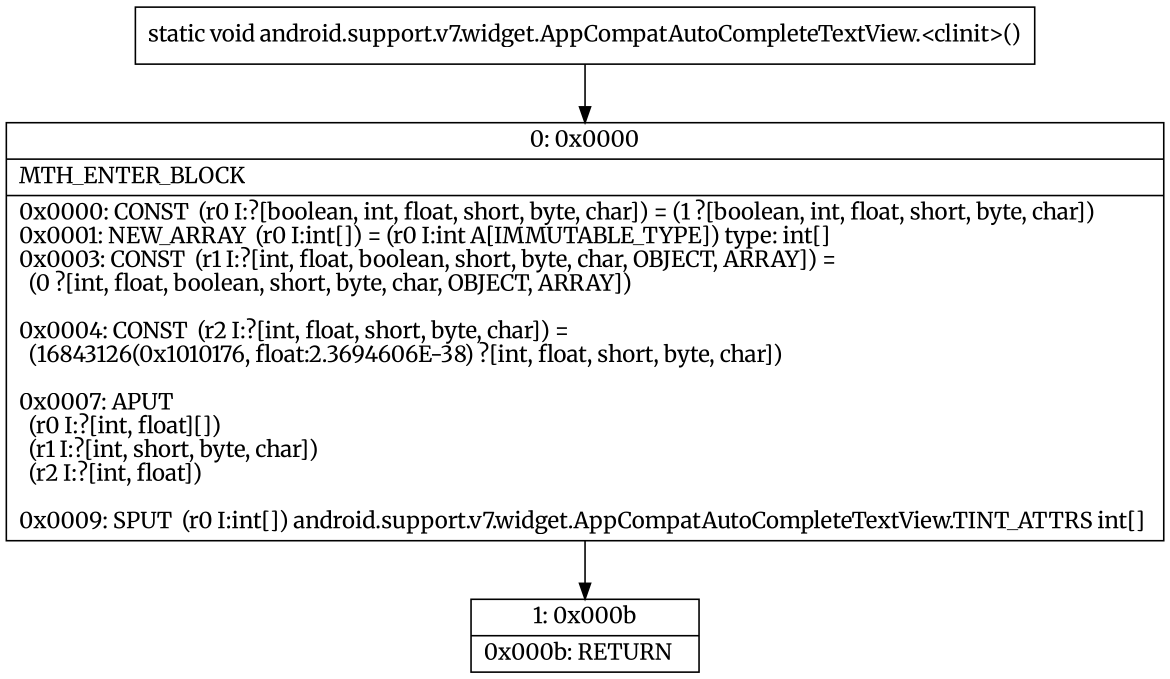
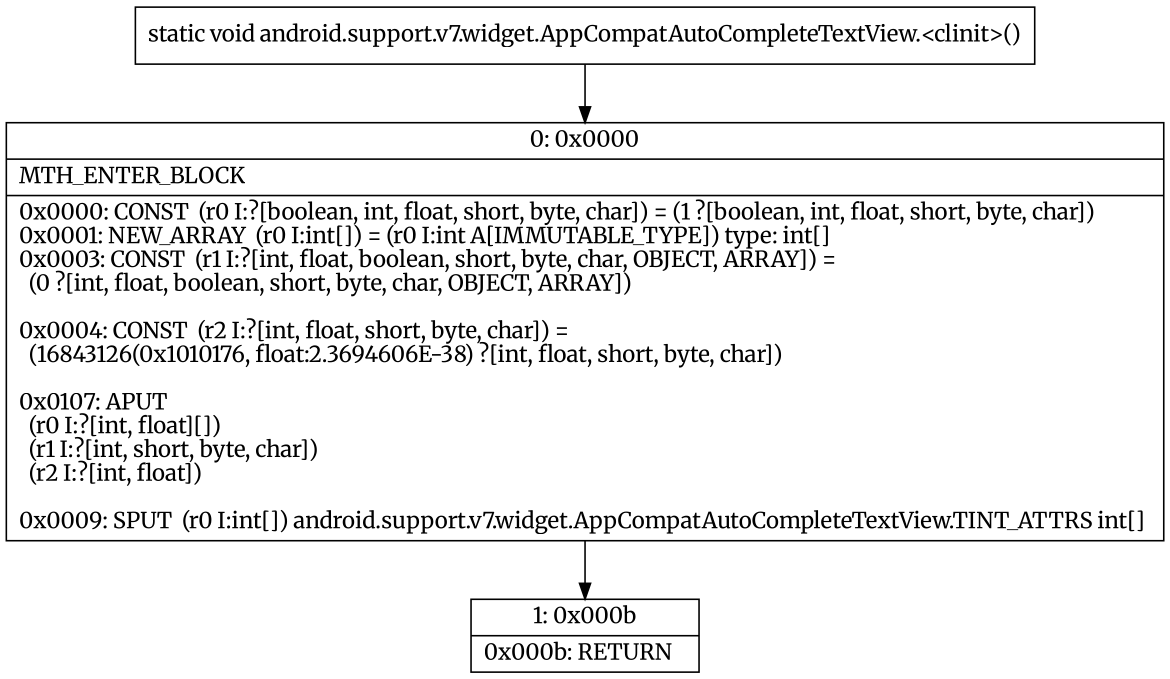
node "0: 0x0000": text "0x0007: APUT" -> "0x0107: APUT"
